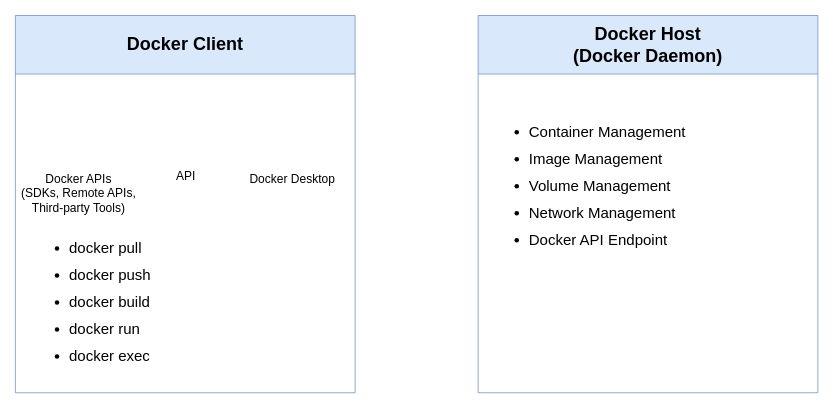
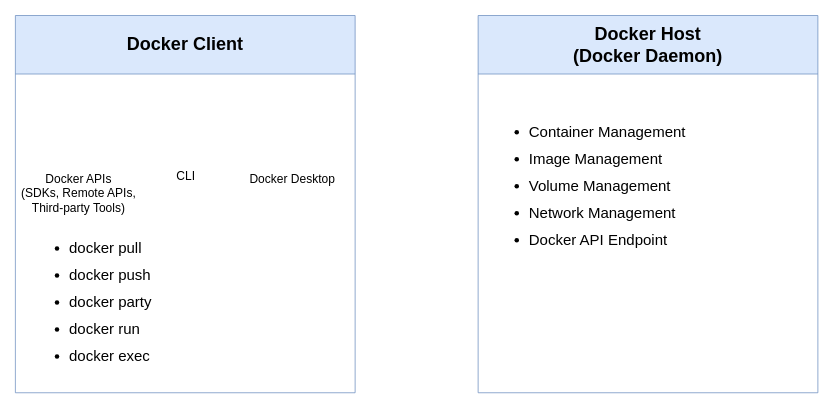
node "API": label "API" -> "CLI"
node "docker pull docker push docker build docker run docker exec": label "docker pull docker push docker build docker run docker exec" -> "docker pull docker push docker party docker run docker exec"
